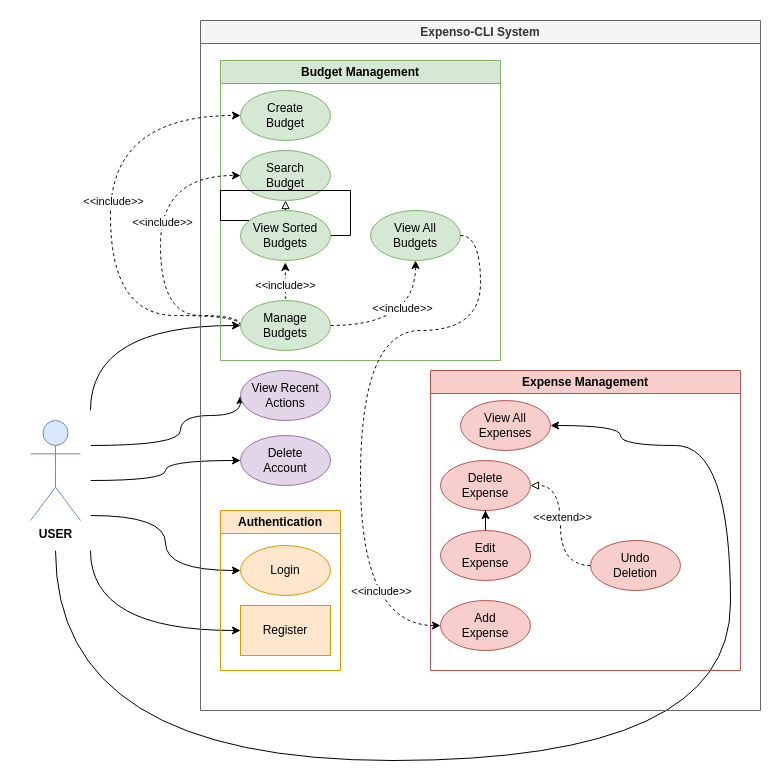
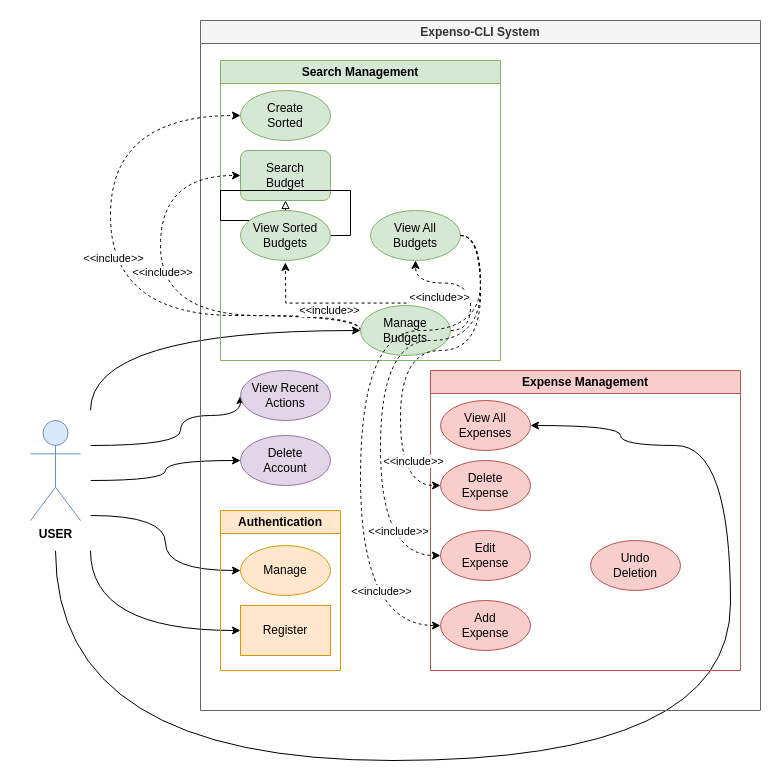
node "Budget Management": label "Budget Management" -> "Search Management"
node "Create Budget": label "Create Budget" -> "Create Sorted"
node "Search Budget": shape ellipse -> rounded rectangle
node "Manage Budgets": moved (286, 326) -> (406, 331)
edge "View All Budgets" -> "Delete Expense": added, label "<<include>>"
edge "View All Budgets" -> "Edit Expense": added, label "<<include>>"
node "View All Expenses": moved (506, 426) -> (486, 426)
edge "Edit Expense" -> "Delete Expense": removed
edge "Undo Deletion" -> "Delete Expense": removed, label "<<extend>>"
node "Login": label "Login" -> "Manage"
